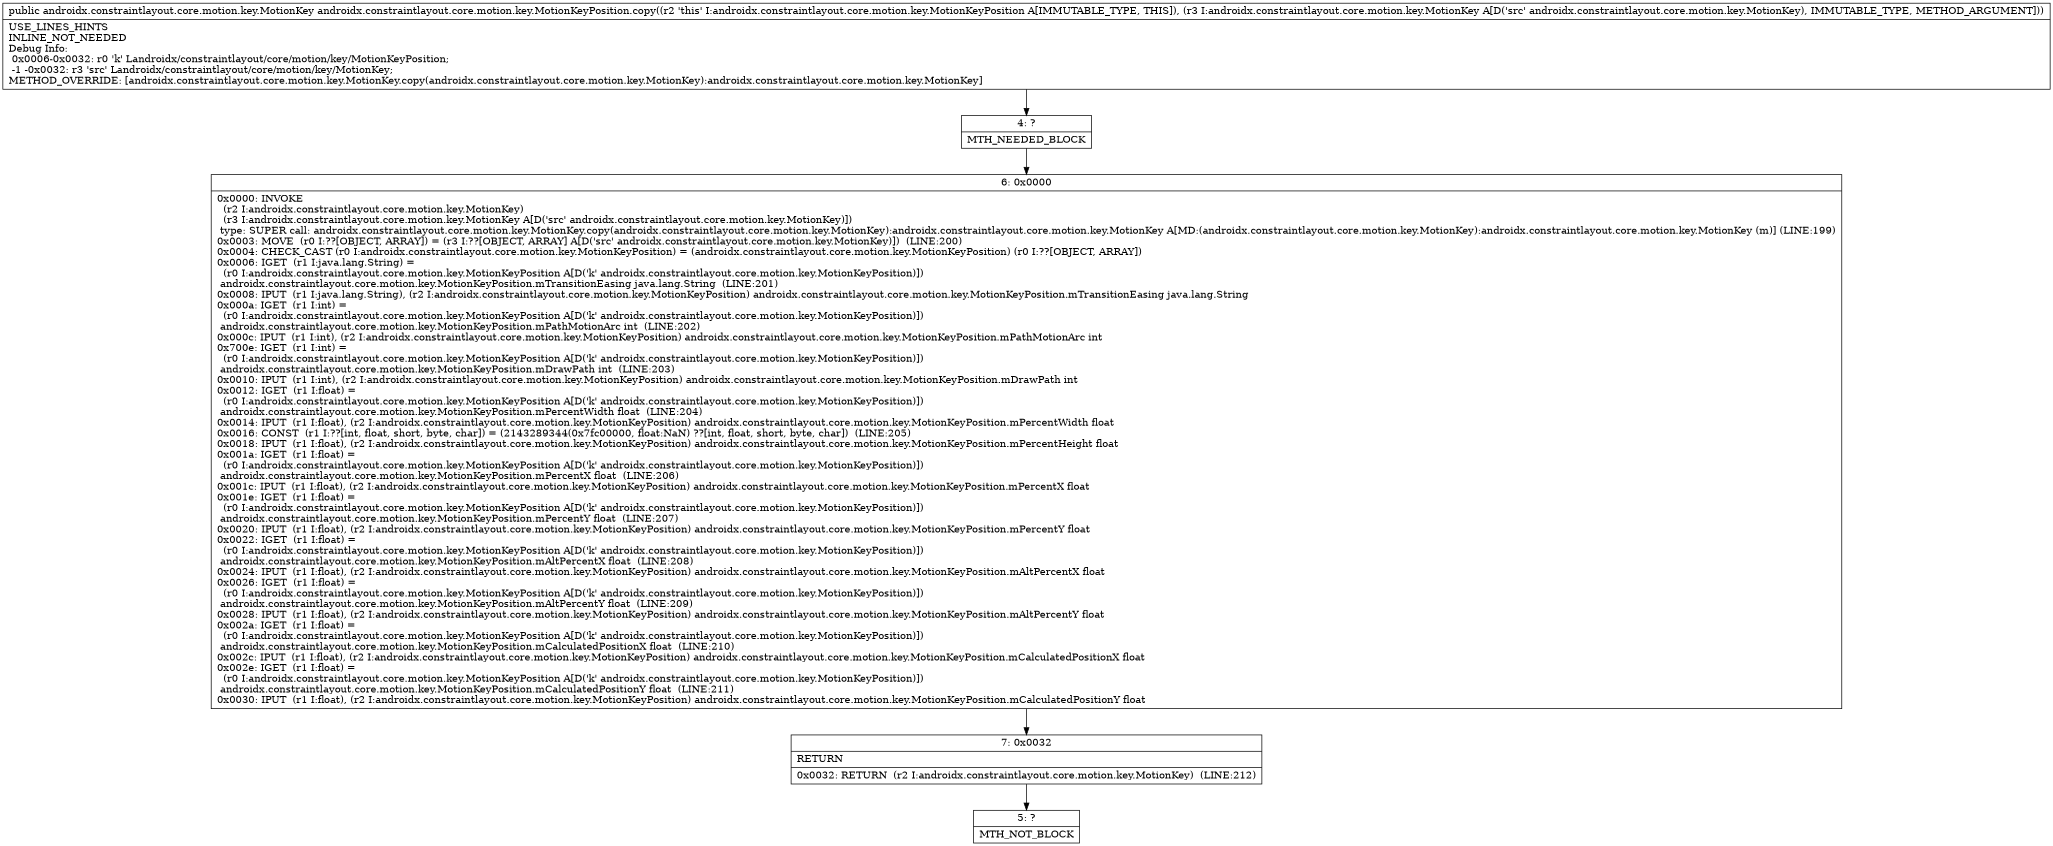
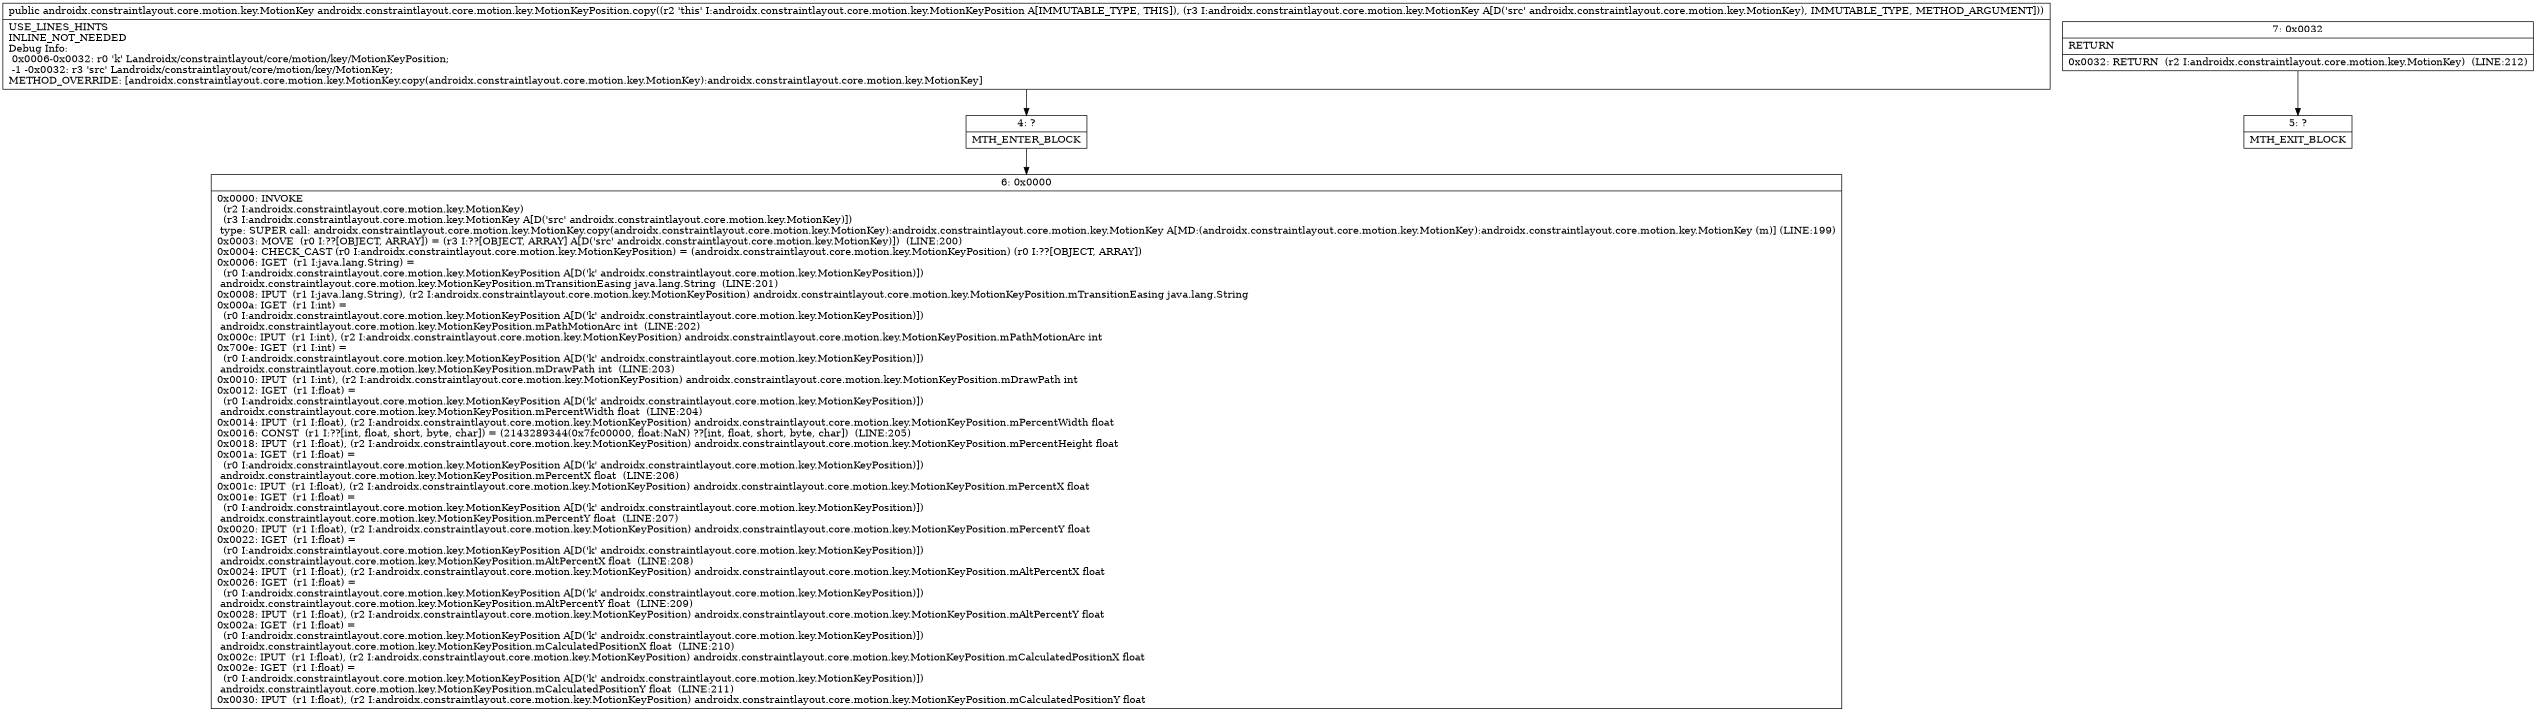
node "4: ?": text "MTH_NEEDED_BLOCK" -> "MTH_ENTER_BLOCK"
edge "6: 0x0000" -> "7: 0x0032": removed
node "5: ?": text "MTH_NOT_BLOCK" -> "MTH_EXIT_BLOCK"
